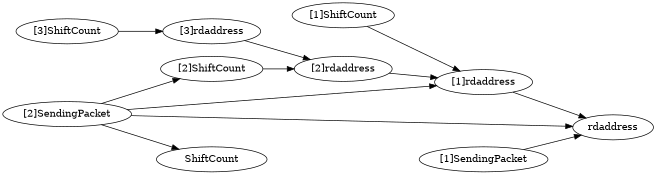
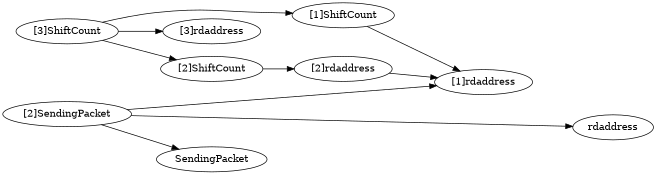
edge "[3]ShiftCount" -> "[1]ShiftCount": added
edge "[3]rdaddress" -> "[2]rdaddress": removed
edge "[2]SendingPacket" -> "[2]ShiftCount": now "[3]ShiftCount" -> "[2]ShiftCount"
edge "[1]rdaddress" -> "rdaddress": removed
node "ShiftCount": label "ShiftCount" -> "SendingPacket"
node "[1]SendingPacket": removed
